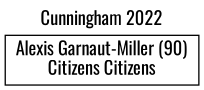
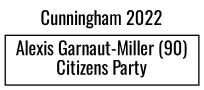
node "Alexis Garnaut-Miller (90) Citizens Citizens": label "Alexis Garnaut-Miller (90) Citizens Citizens" -> "Alexis Garnaut-Miller (90) Citizens Party"
